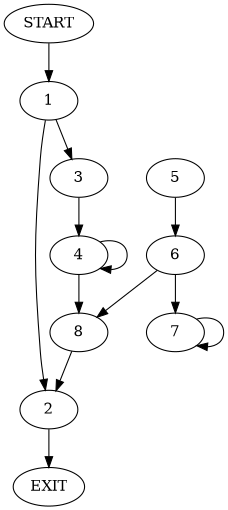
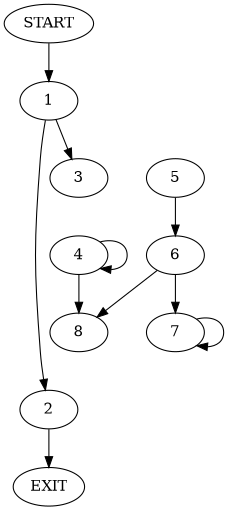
edge "3" -> "4": removed
edge "8" -> "2": removed
